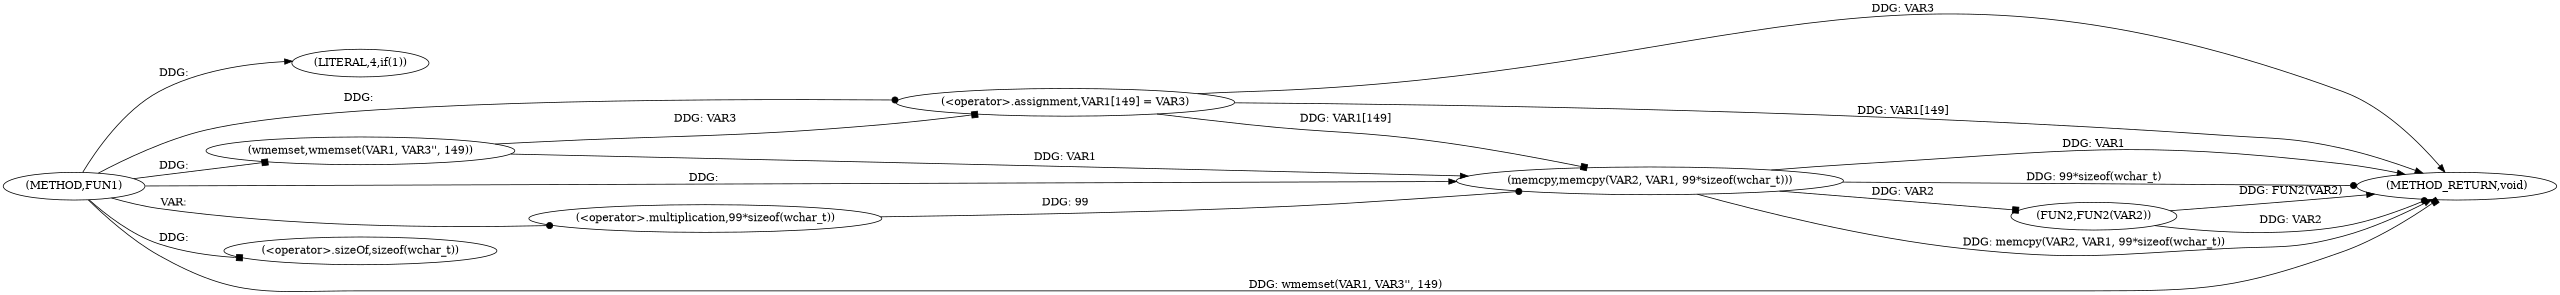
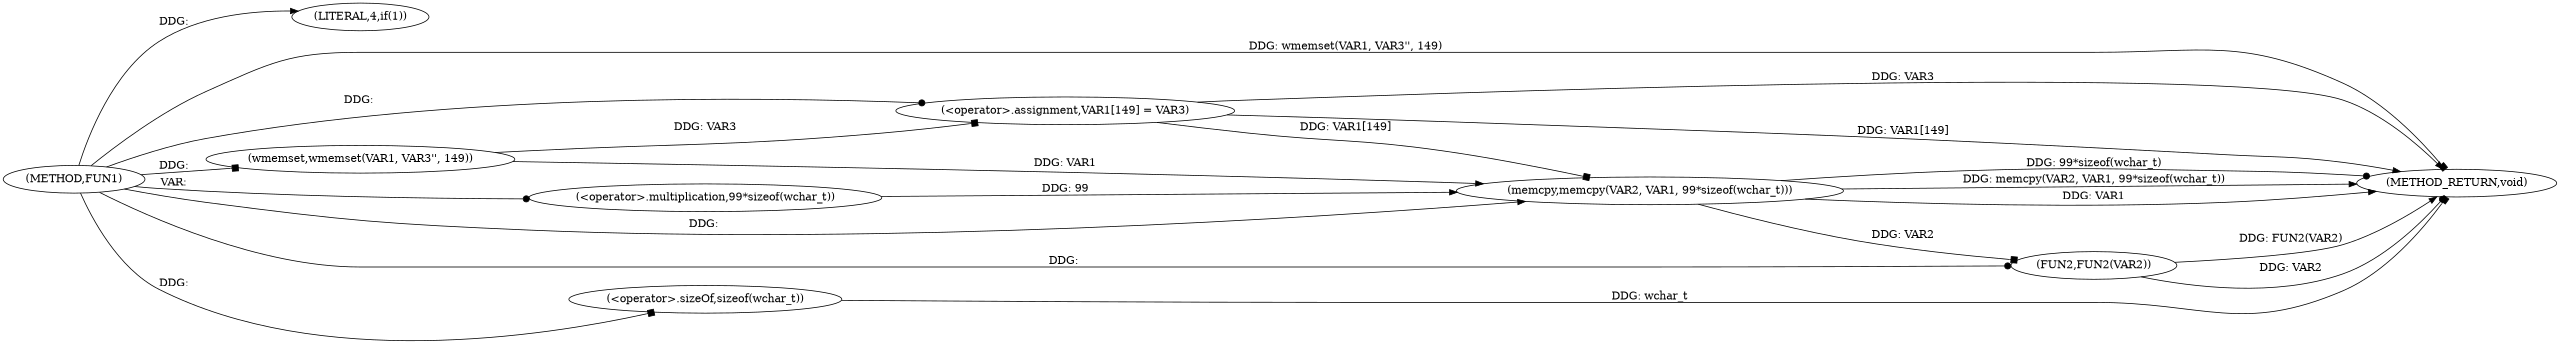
edge "(<operator>.multiplication,99*sizeof(wchar_t))" -> "(memcpy,memcpy(VAR2, VAR1, 99*sizeof(wchar_t)))": arrowhead dot -> normal
edge "(METHOD,FUN1)" -> "(FUN2,FUN2(VAR2))": added, label "DDG:"
edge "(<operator>.sizeOf,sizeof(wchar_t))" -> "(METHOD_RETURN,void)": added, label "DDG: wchar_t"
